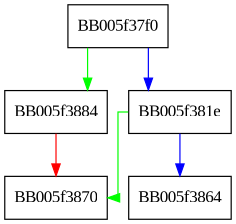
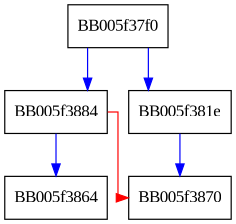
edge "BB005f37f0" -> "BB005f3884": color green -> blue
edge "BB005f381e" -> "BB005f3864": now "BB005f3884" -> "BB005f3864"
edge "BB005f381e" -> "BB005f3870": color green -> blue
